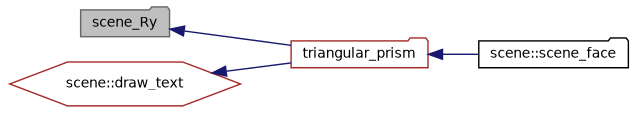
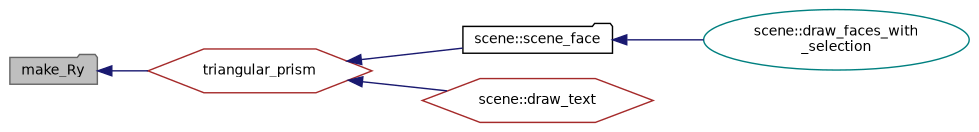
node "scene_Ry": label "scene_Ry" -> "make_Ry"
node "scene::draw_faces_with _selection": added
node "triangular_prism": shape folder -> hexagon
edge "triangular_prism" -> "scene::draw_text": reversed
